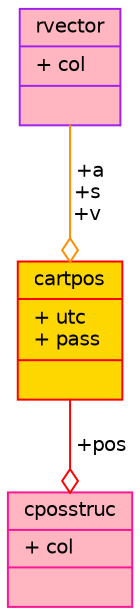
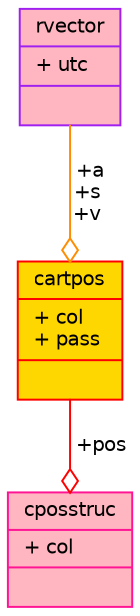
node "rvector": text "+ col" -> "+ utc"
node "cartpos": text "+ utc" -> "+ col"
